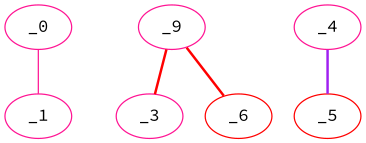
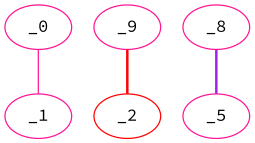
node "_4": label "_4" -> "_8"
node "_3": removed
node "_6": label "_6" -> "_2"
node "_5": color red -> deeppink
